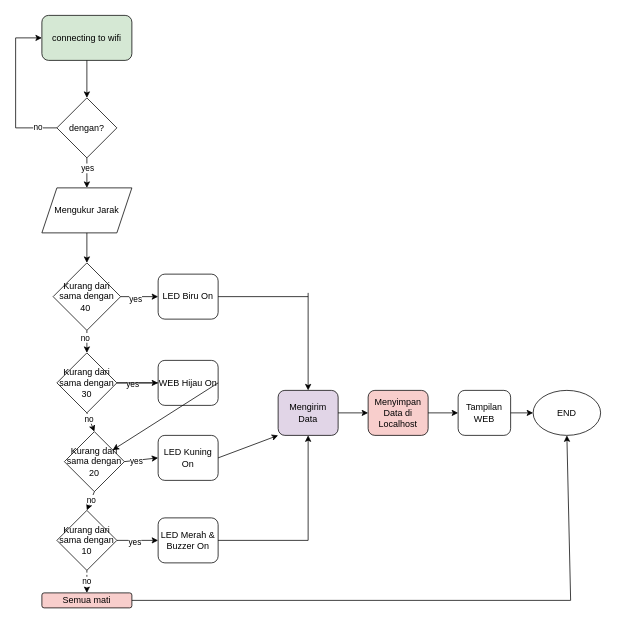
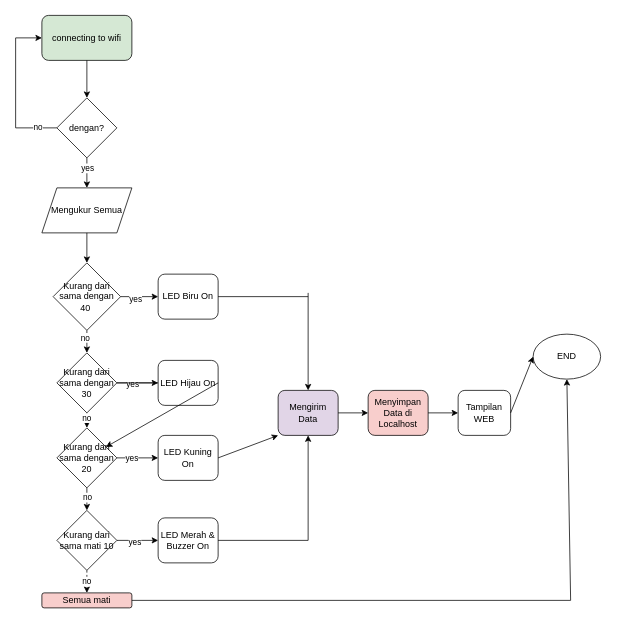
node "Mengukur Jarak": label "Mengukur Jarak" -> "Mengukur Semua"
node "WEB Hijau On": label "WEB Hijau On" -> "LED Hijau On"
node "END": moved (567, 413) -> (567, 357)
node "Kurang dari sama dengan 20": moved (94, 462) -> (87, 458)
node "Kurang dari sama dengan 10": label "Kurang dari sama dengan 10" -> "Kurang dari sama mati 10"
